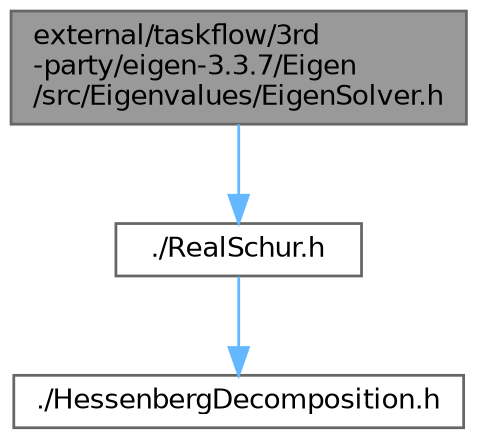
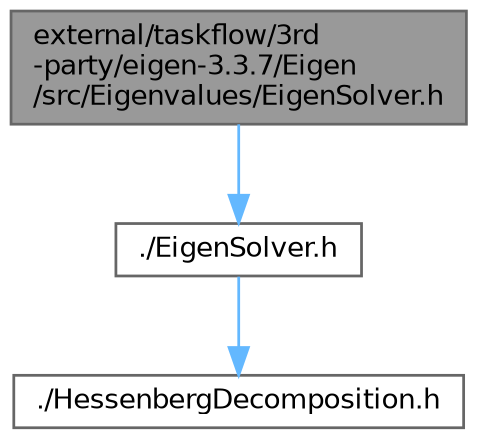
node "./RealSchur.h": label "./RealSchur.h" -> "./EigenSolver.h"
